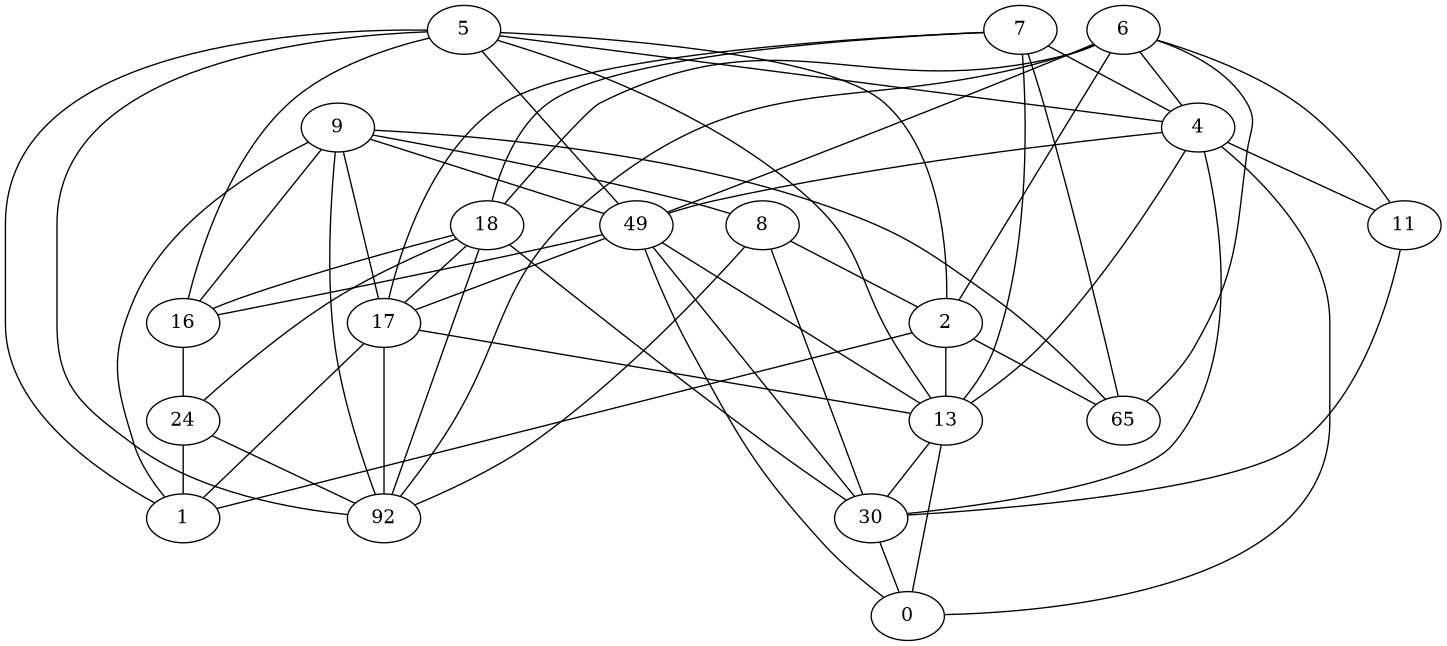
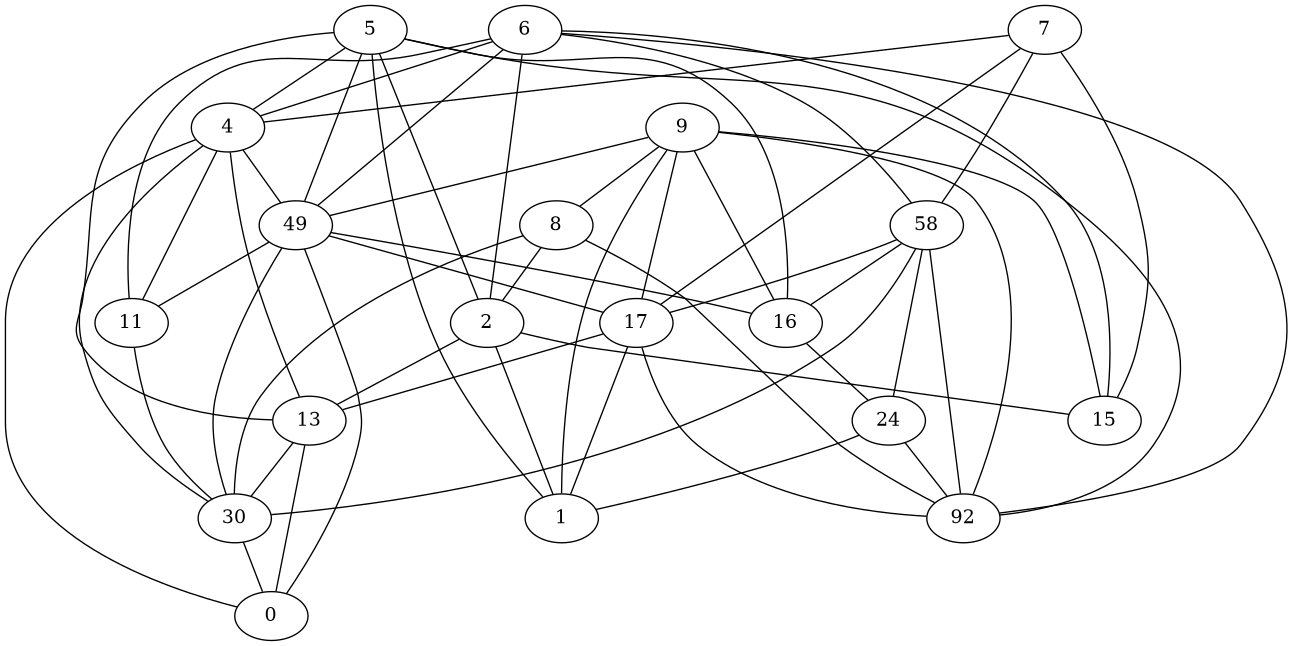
node "18": label "18" -> "58"
edge "7" -- "13": removed
edge "49" -- "13": now "49" -- "11"
node "65": label "65" -> "15"
